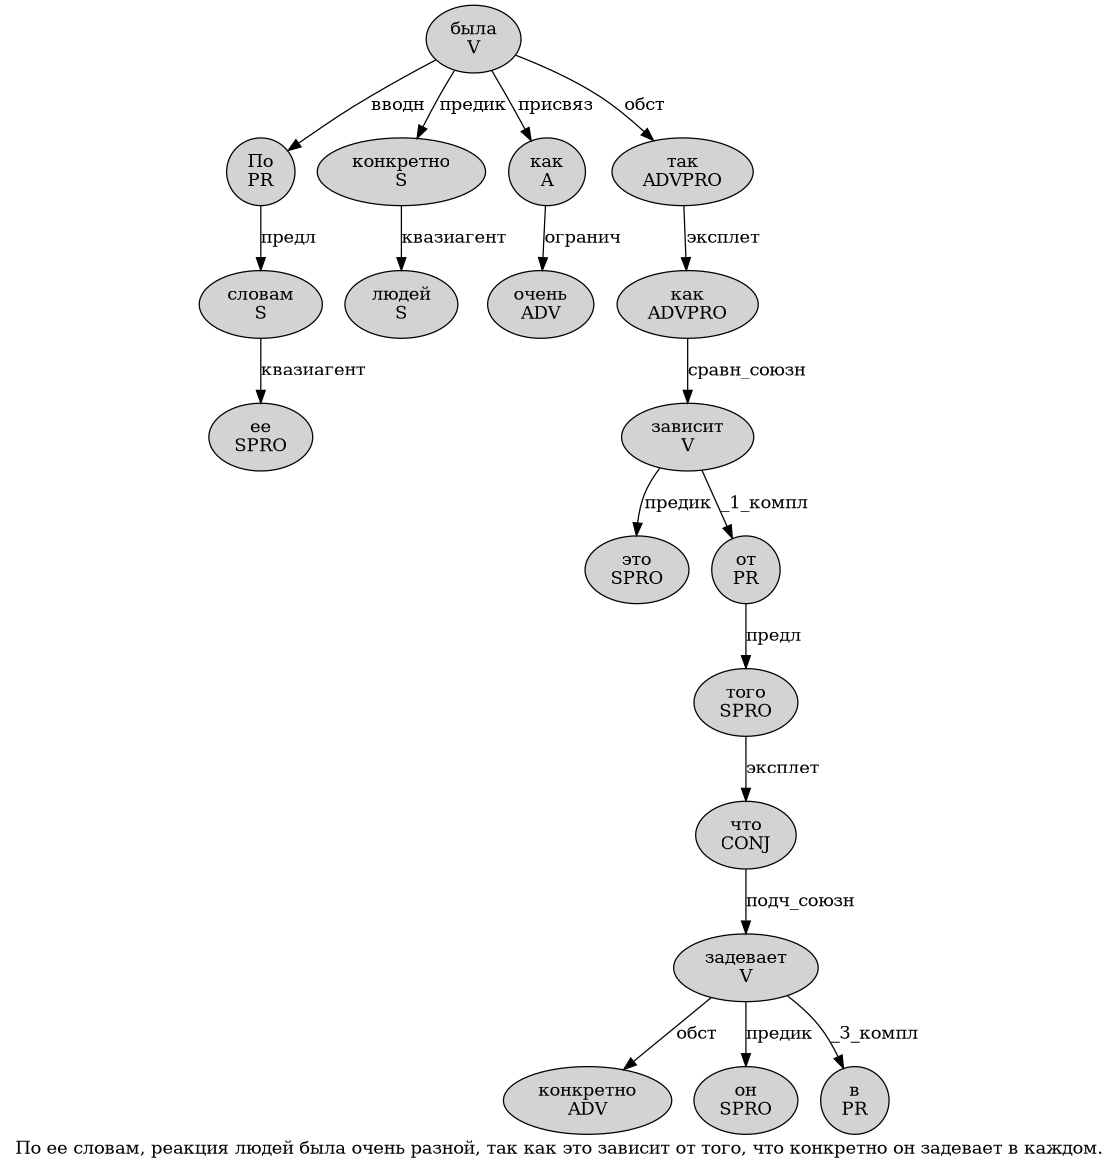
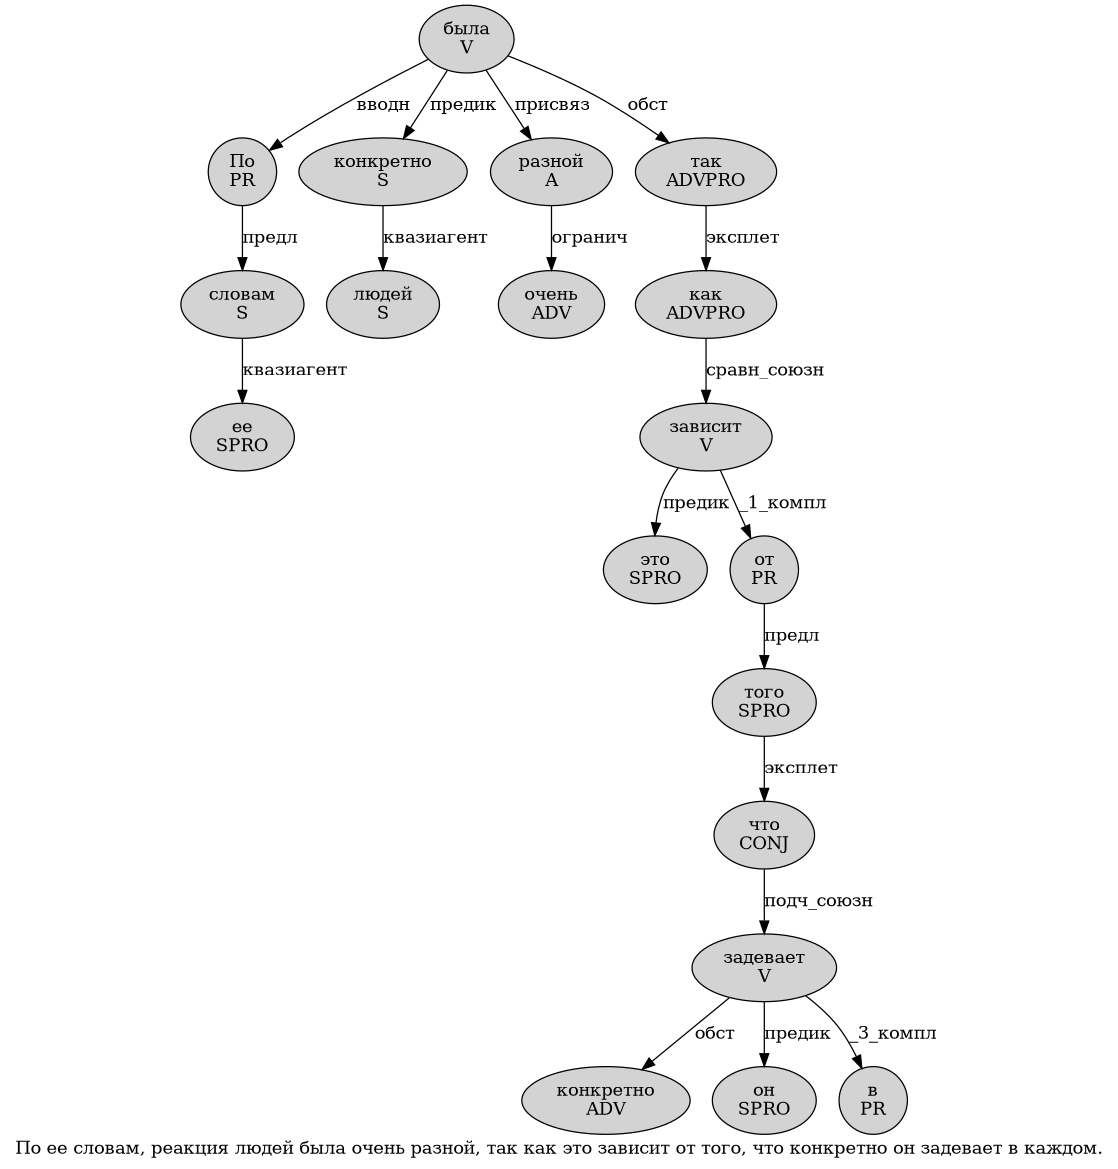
node "как A": label "как A" -> "разной A"
